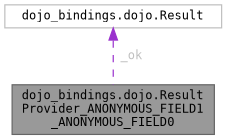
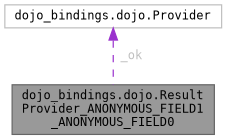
node "dojo_bindings.dojo.Result": label "dojo_bindings.dojo.Result" -> "dojo_bindings.dojo.Provider"
